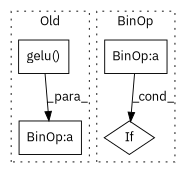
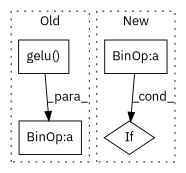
cluster "BinOp": label "BinOp" -> "New"
